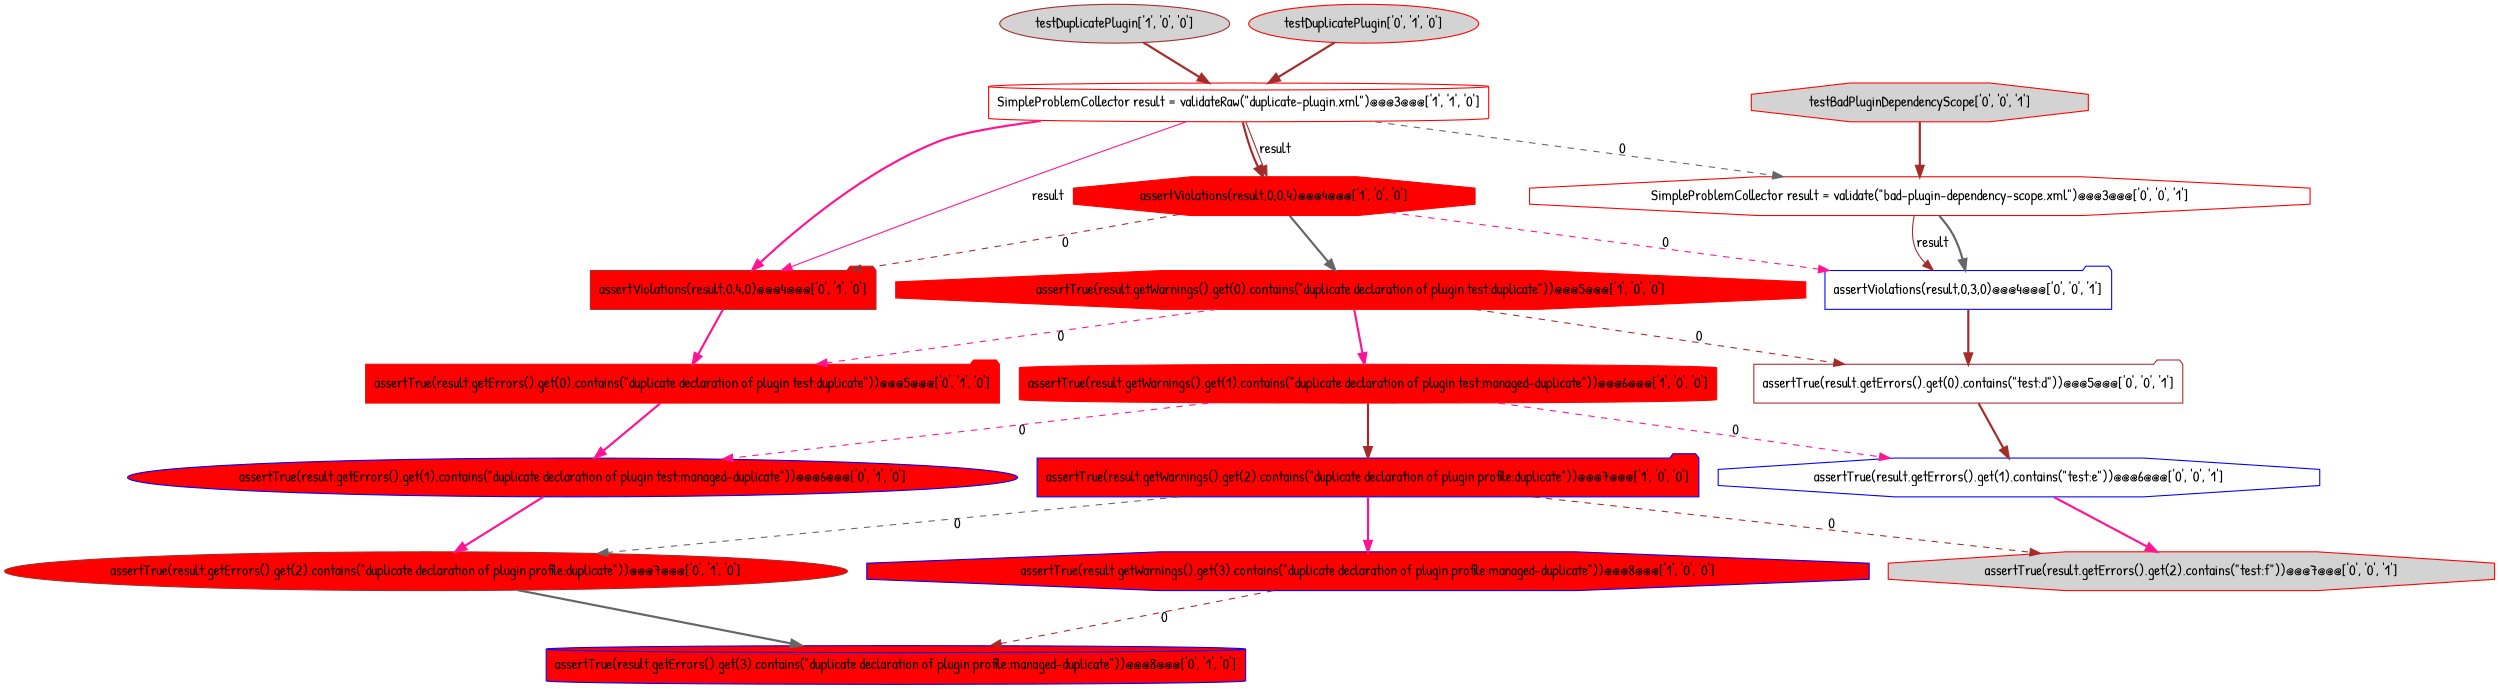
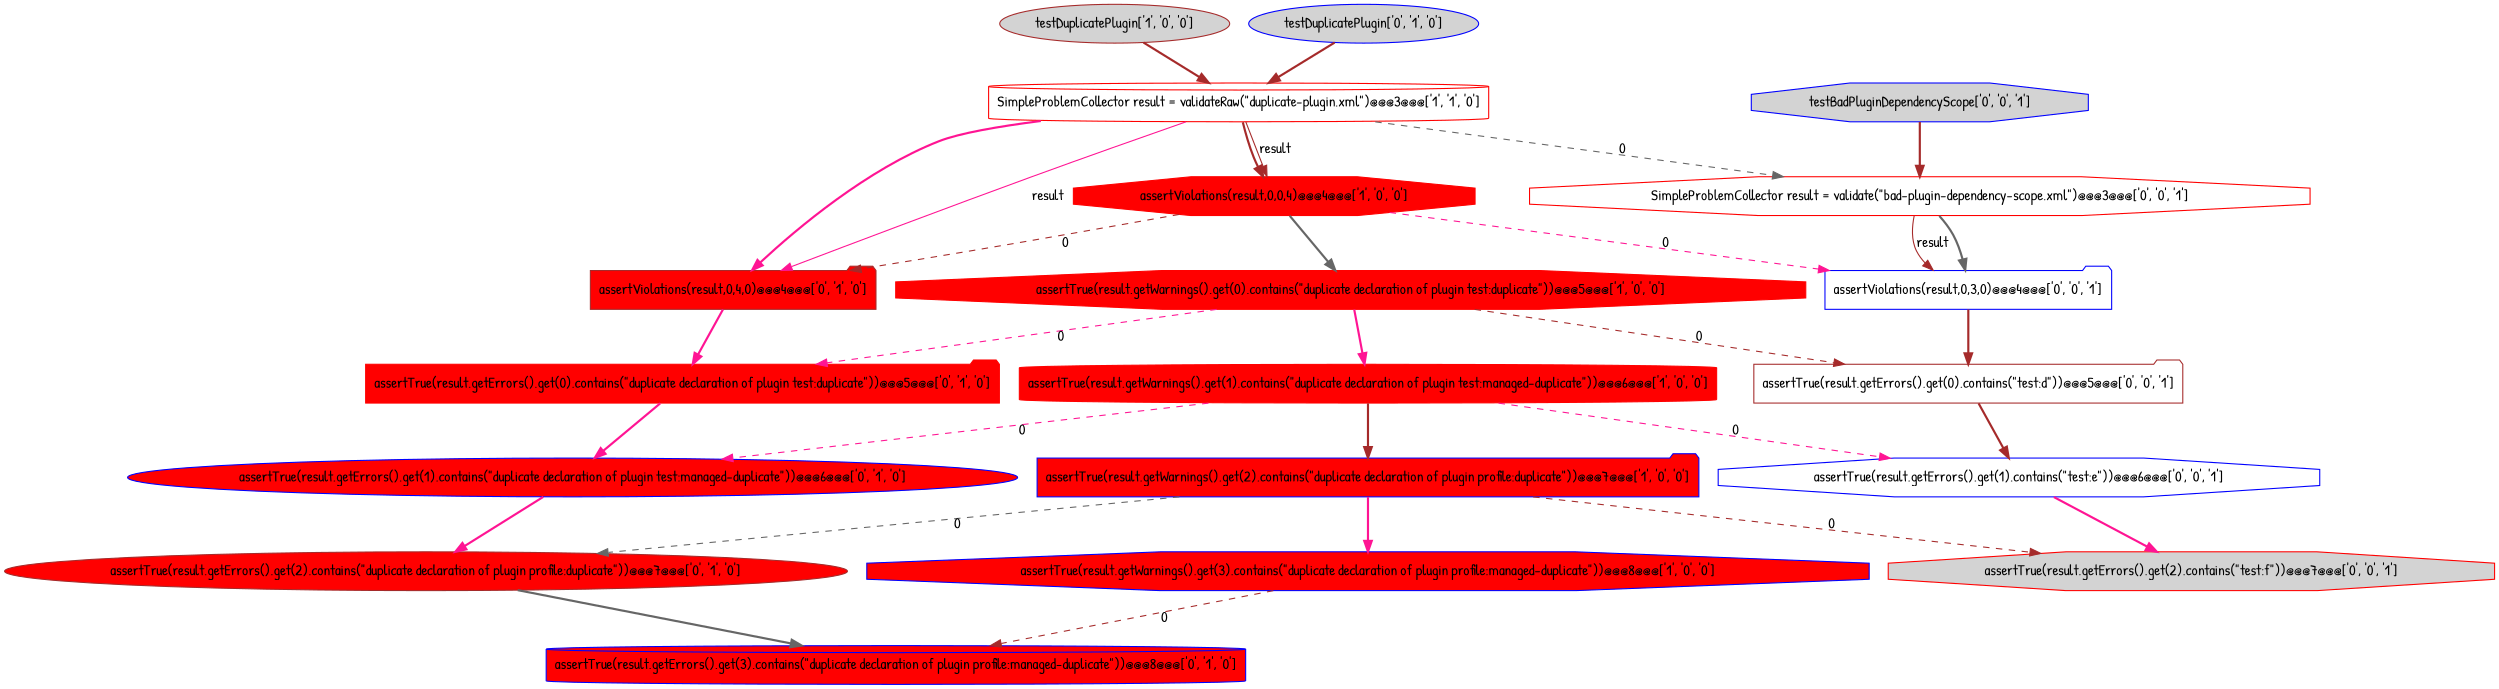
node "testDuplicatePlugin['0', '1', '0']": color red -> blue
node "testBadPluginDependencyScope['0', '0', '1']": color red -> blue
